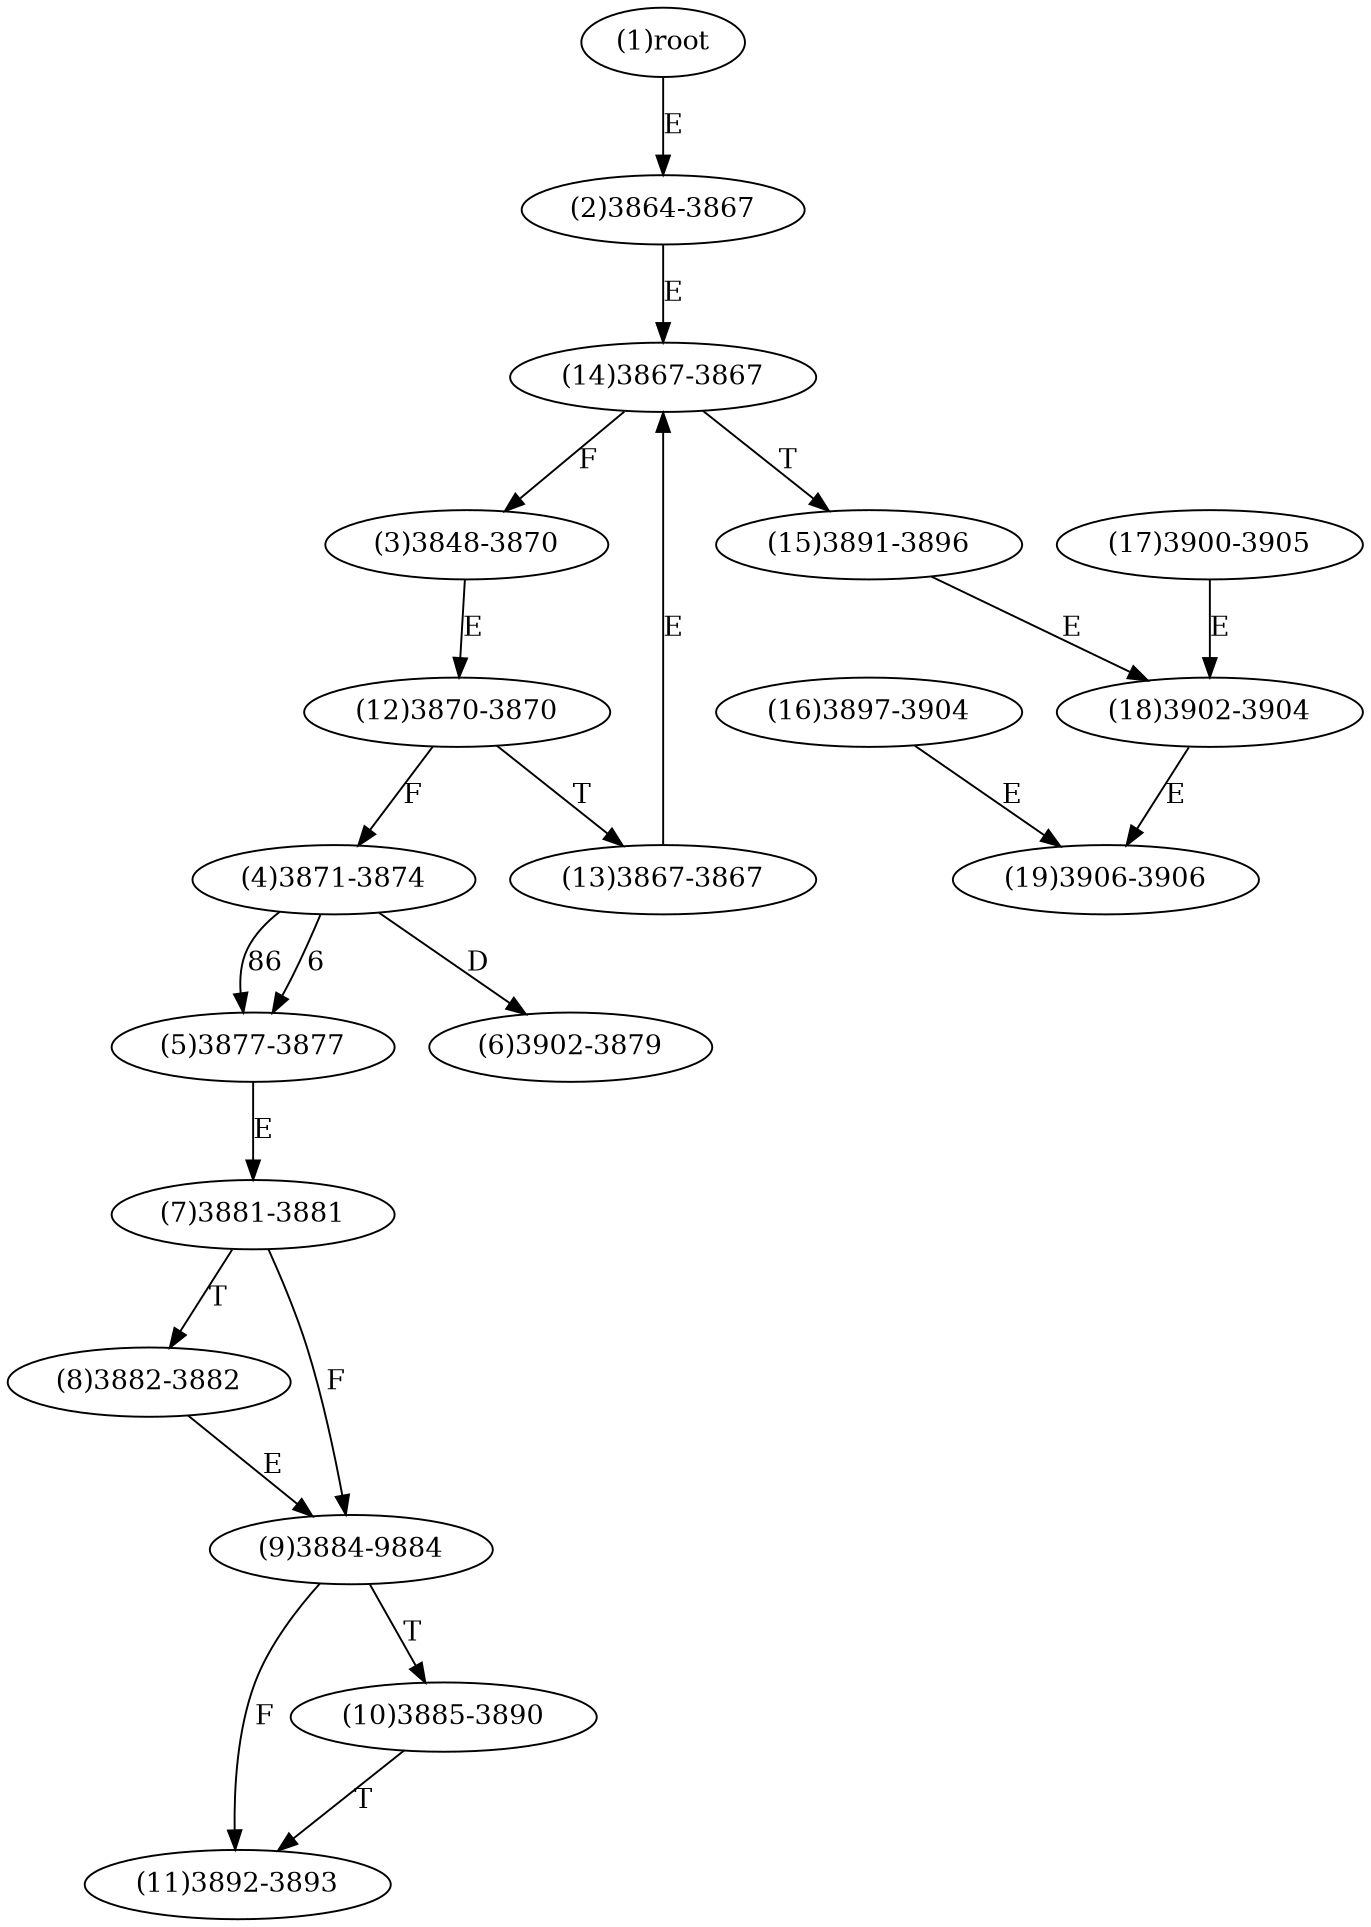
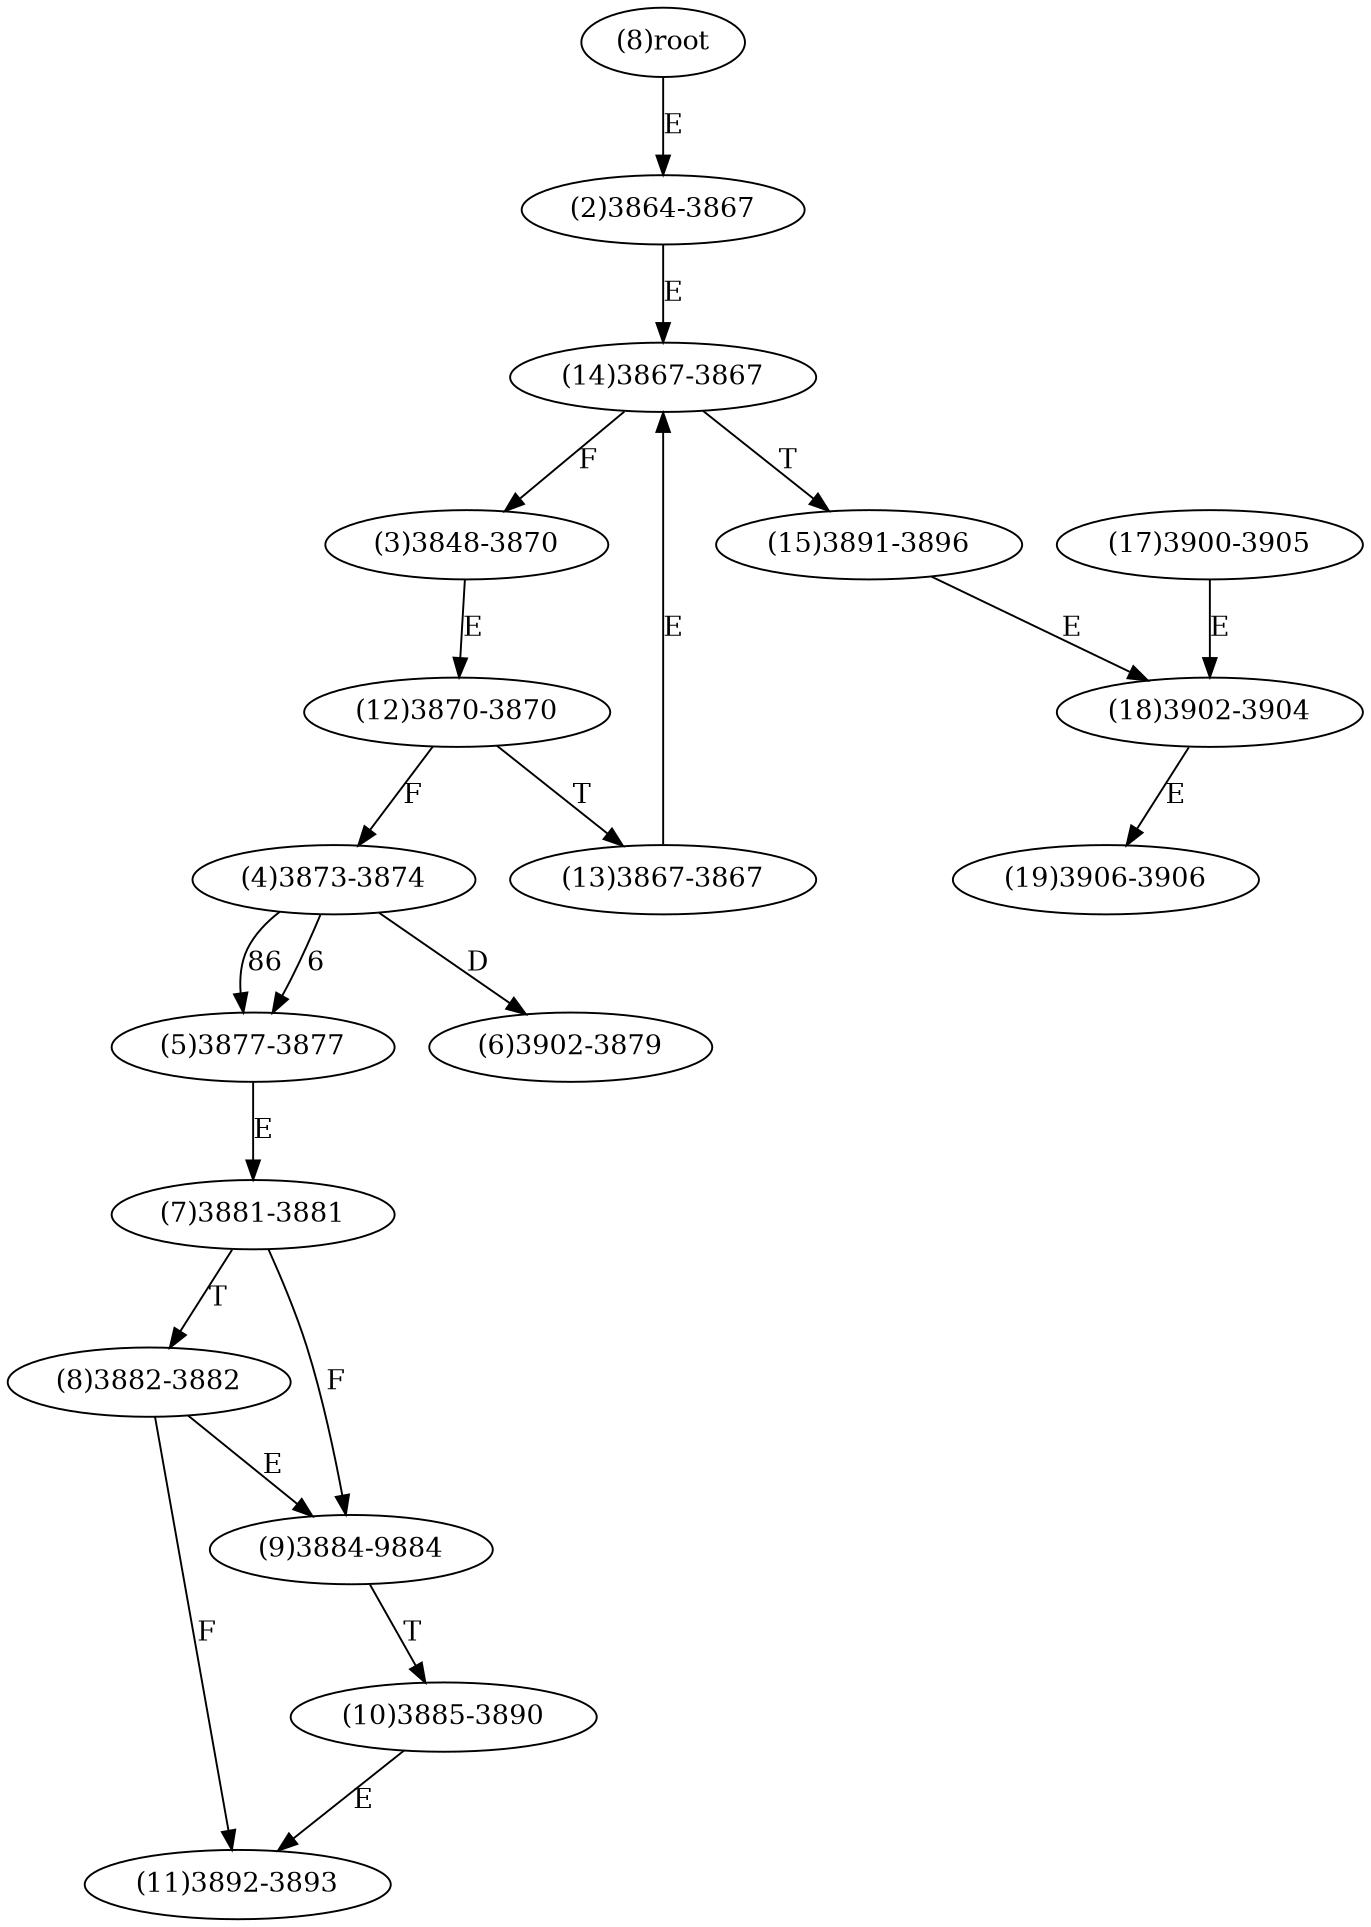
node "(1)root": label "(1)root" -> "(8)root"
node "(16)3897-3904": removed
node "(4)3871-3874": label "(4)3871-3874" -> "(4)3873-3874"
edge "(9)3884-9884" -> "(11)3892-3893": now "(8)3882-3882" -> "(11)3892-3893"
edge "(10)3885-3890" -> "(11)3892-3893": label "T" -> "E"
